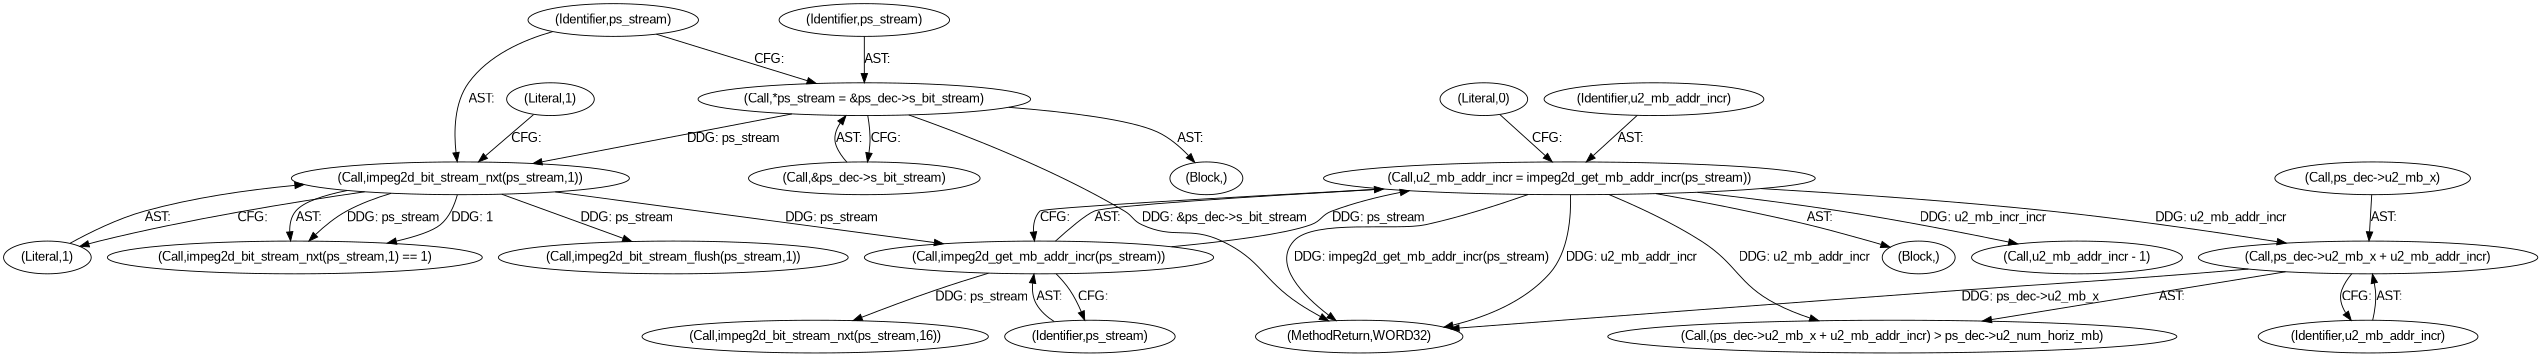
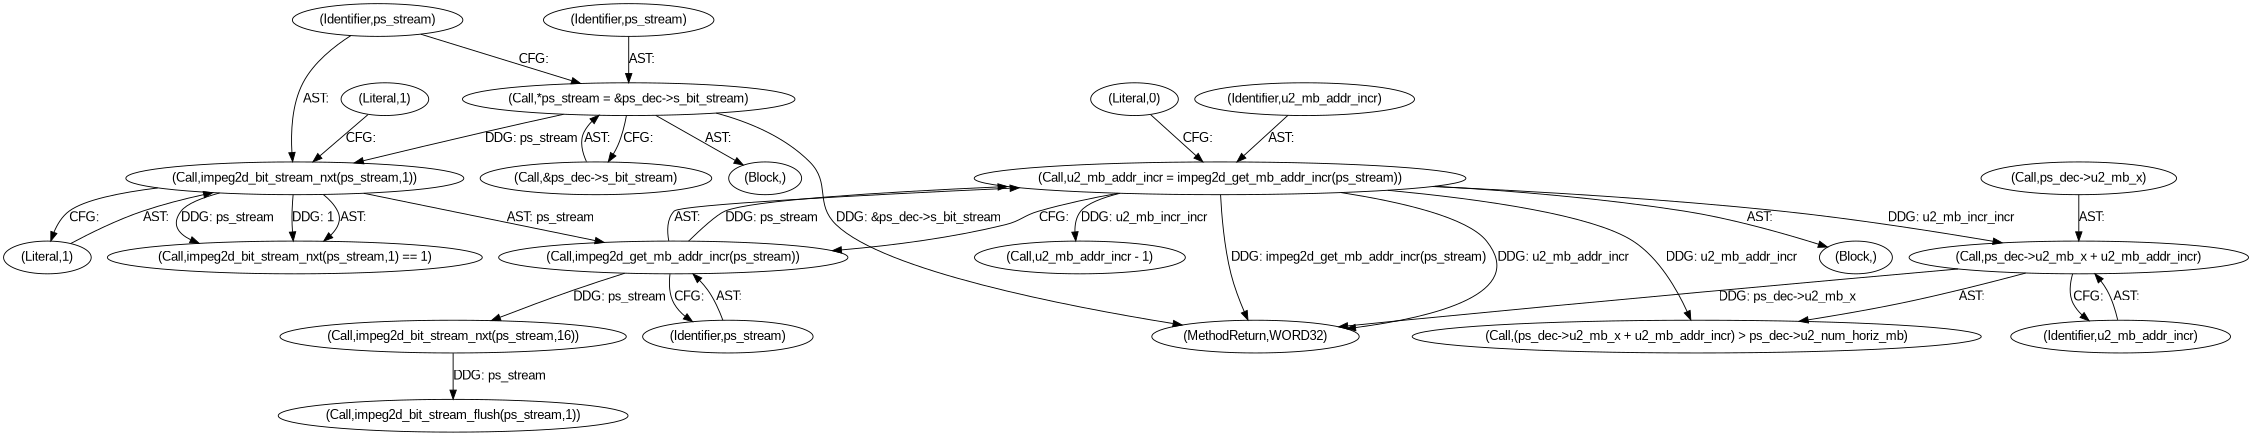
edge "(Call,impeg2d_bit_stream_nxt(ps_stream,1))" -> "(Call,impeg2d_bit_stream_flush(ps_stream,1))": now "(Call,impeg2d_bit_stream_nxt(ps_stream,16))" -> "(Call,impeg2d_bit_stream_flush(ps_stream,1))"
edge "(Call,impeg2d_bit_stream_nxt(ps_stream,1))" -> "(Call,impeg2d_get_mb_addr_incr(ps_stream))": label "DDG: ps_stream" -> "AST: ps_stream"
edge "(Call,u2_mb_addr_incr = impeg2d_get_mb_addr_incr(ps_stream))" -> "(Call,ps_dec->u2_mb_x + u2_mb_addr_incr)": label "DDG: u2_mb_addr_incr" -> "DDG: u2_mb_incr_incr"
